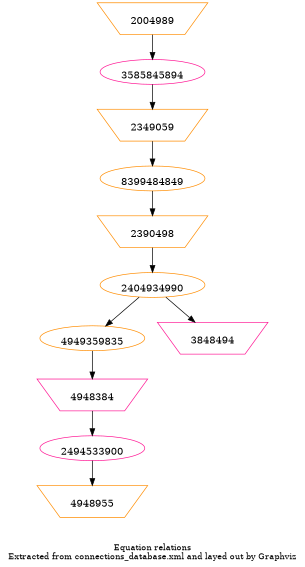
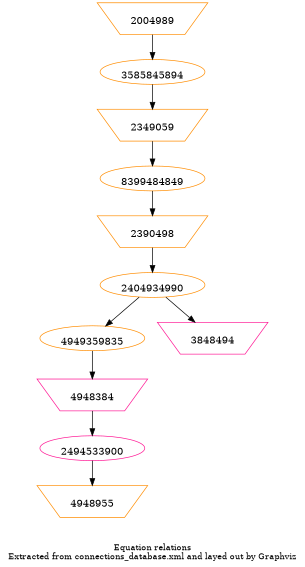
node "3585845894": color deeppink -> darkorange
